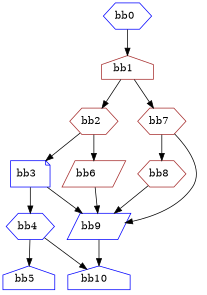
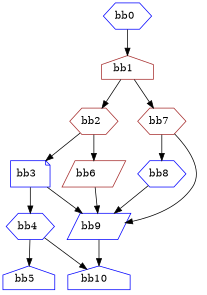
node "bb8": color brown -> blue
